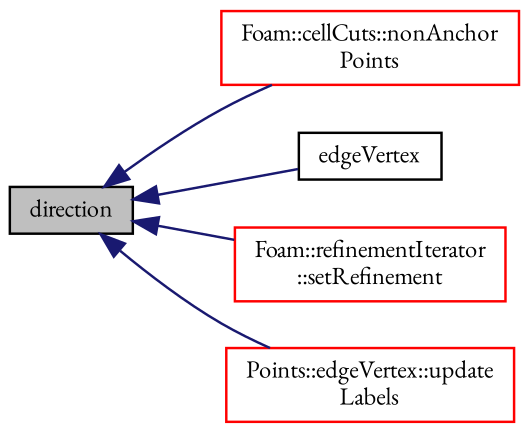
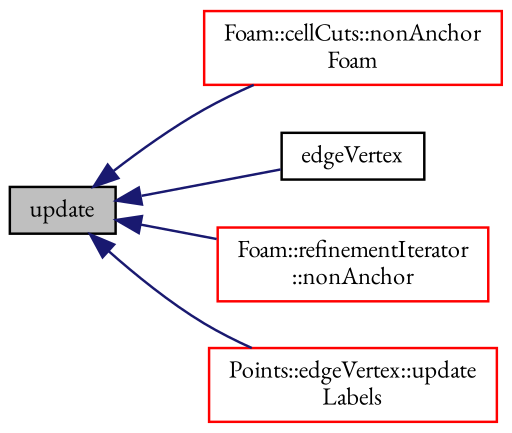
node "Foam::cellCuts::nonAnchor Points": label "Foam::cellCuts::nonAnchor Points" -> "Foam::cellCuts::nonAnchor Foam"
node "direction": label "direction" -> "update"
node "Foam::refinementIterator ::setRefinement": label "Foam::refinementIterator ::setRefinement" -> "Foam::refinementIterator ::nonAnchor"
